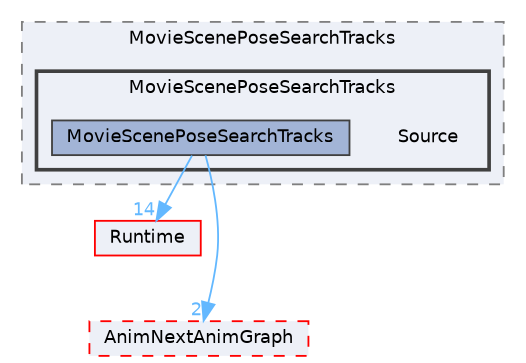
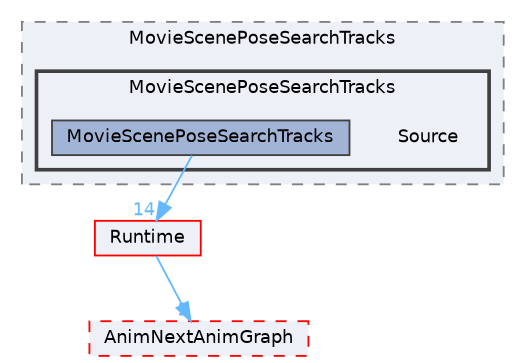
edge "MovieScenePoseSearchTracks" -> "AnimNextAnimGraph": now "Runtime" -> "AnimNextAnimGraph"
